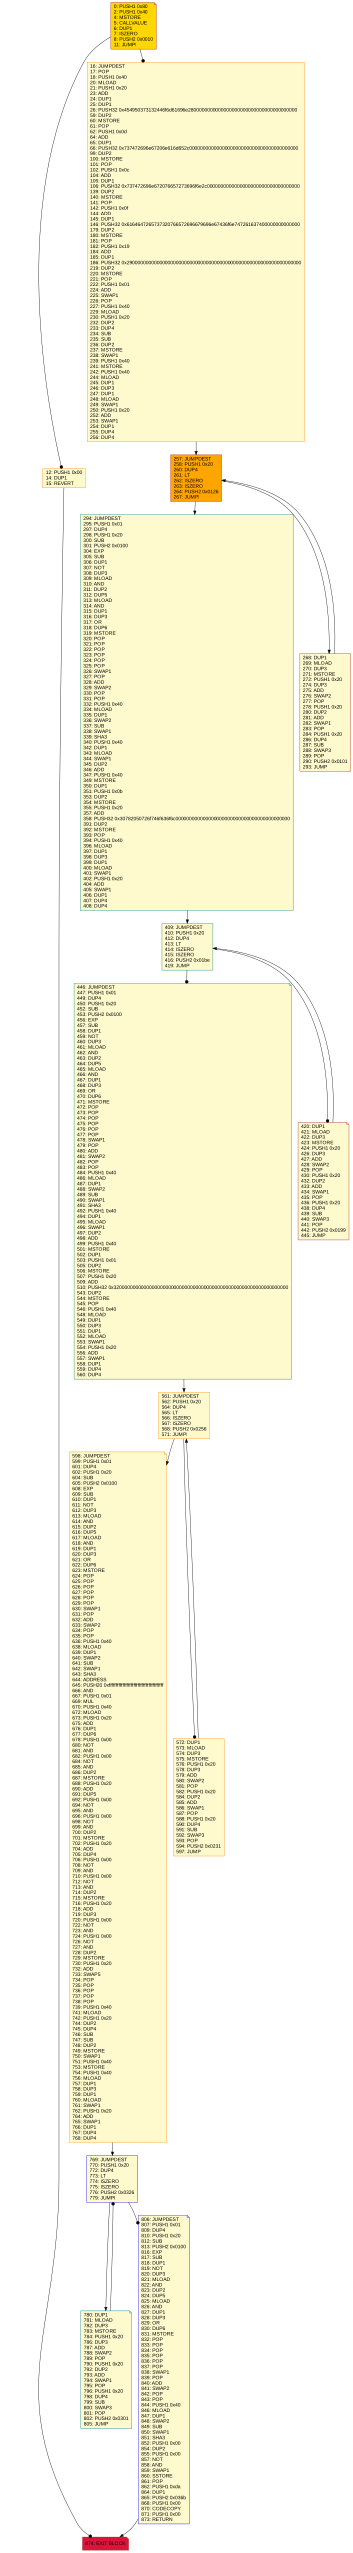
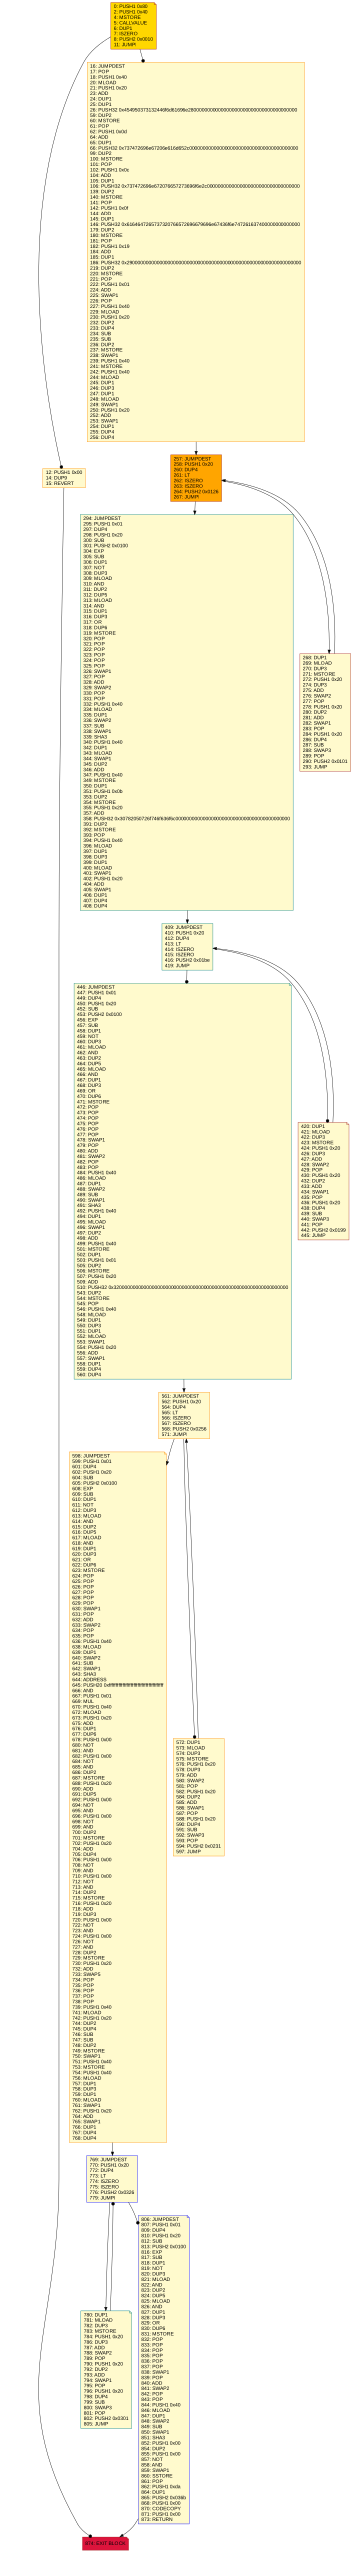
node "12: PUSH1 0x00 14: DUP1 15: REVERT": label "12: PUSH1 0x00 14: DUP1 15: REVERT" -> "12: PUSH1 0x00 14: DUP9 15: REVERT"
